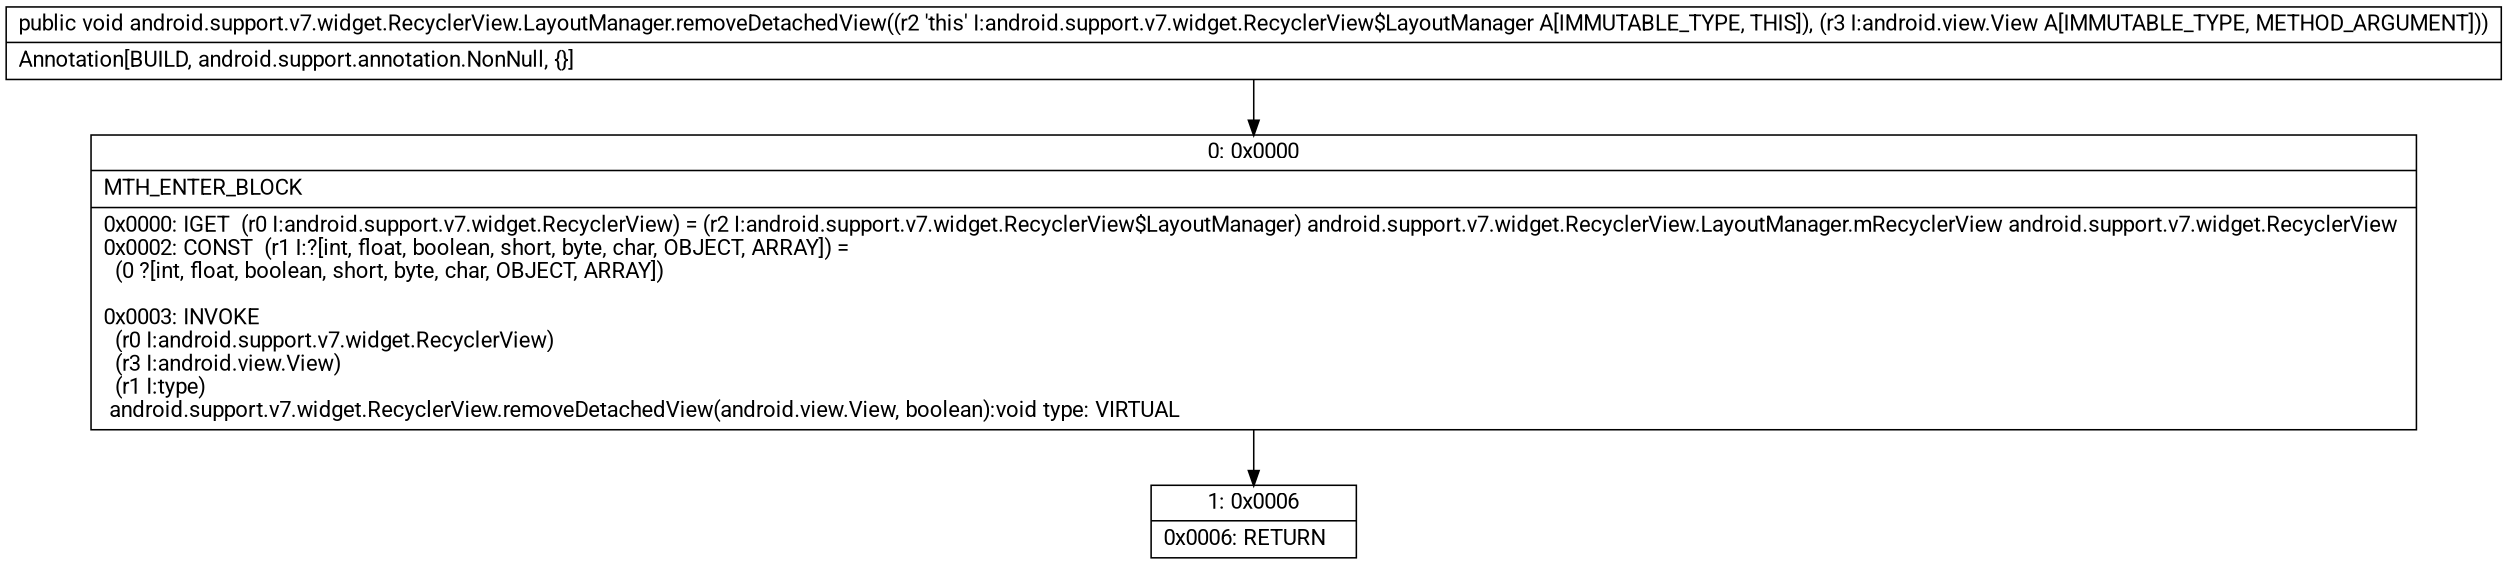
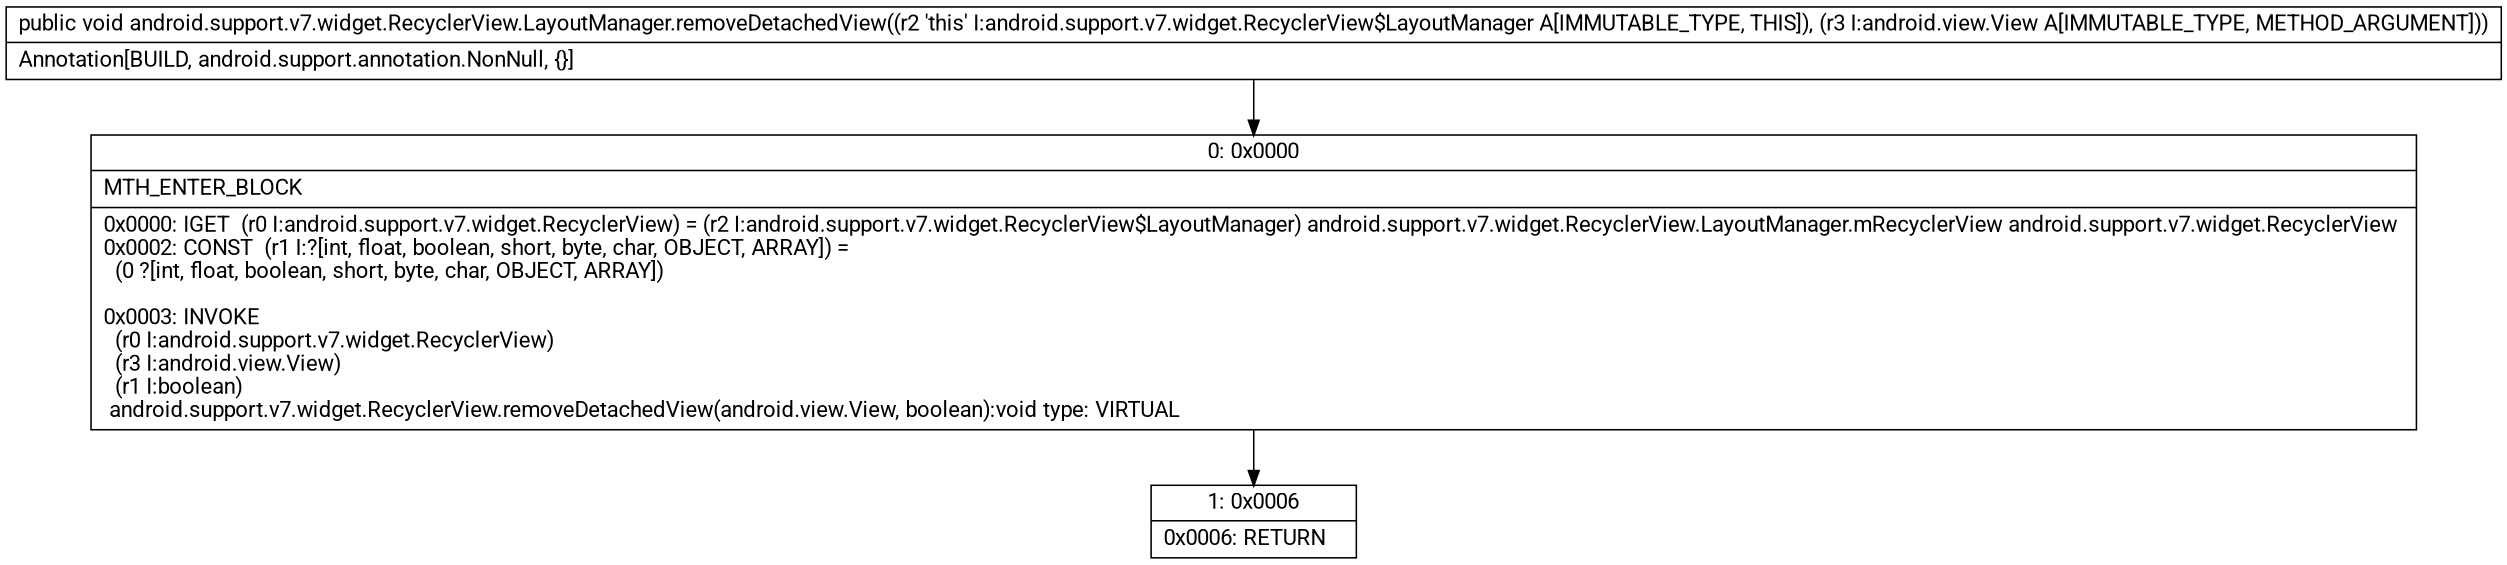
node "0: 0x0000": text "(r1 I:type)" -> "(r1 I:boolean)"
